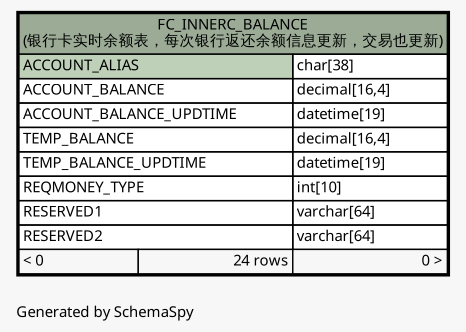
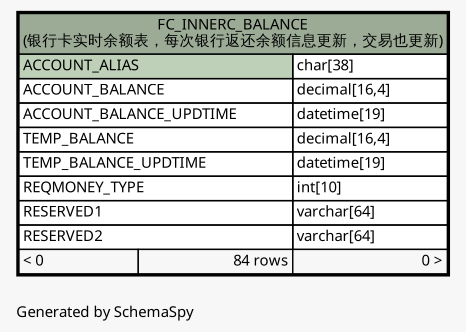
node "FC_INNERC_BALANCE": text "24 rows" -> "84 rows"
